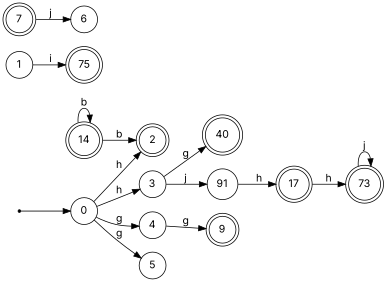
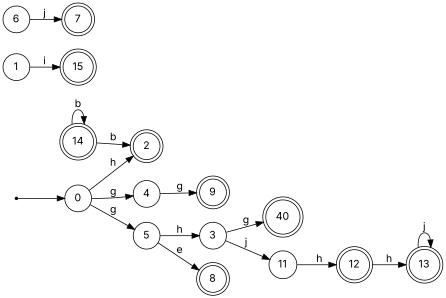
edge "7" -> "6": reversed
node "75": label "75" -> "15"
node "91": label "91" -> "11"
node "17": label "17" -> "12"
node "73": label "73" -> "13"
edge "0" -> "3": now "5" -> "3"
node "8": added
